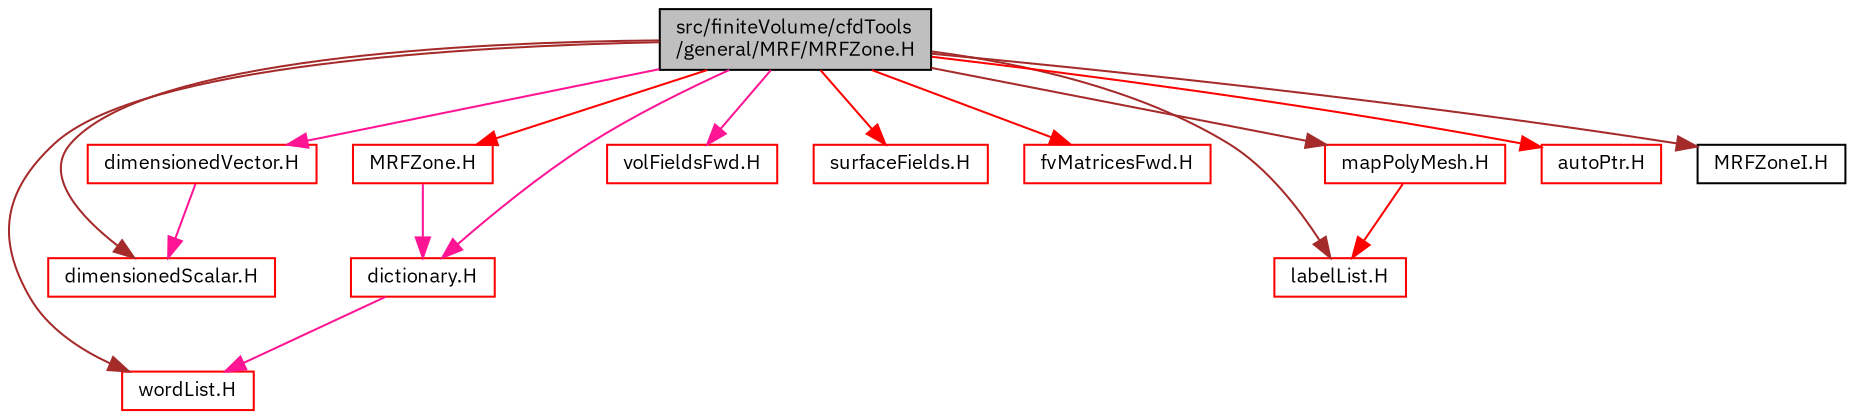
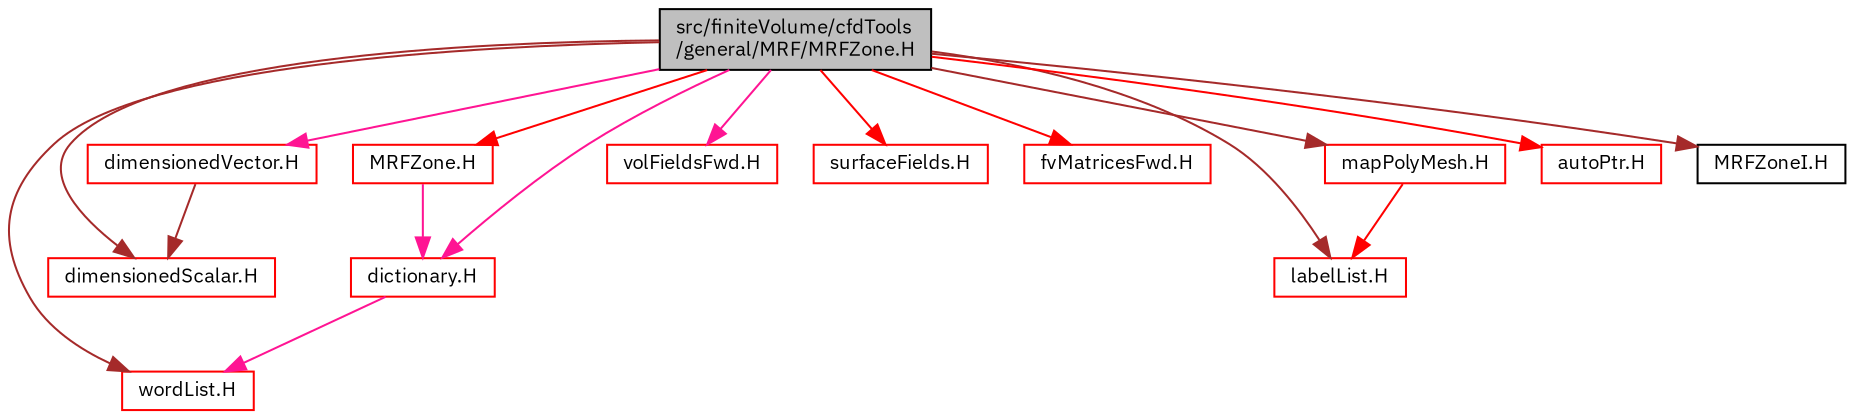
edge "dimensionedVector.H" -> "dimensionedScalar.H": color deeppink -> brown
